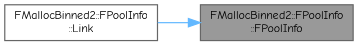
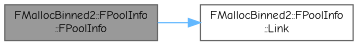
edge "FMallocBinned2::FPoolInfo ::Link" -> "FMallocBinned2::FPoolInfo ::FPoolInfo": reversed
